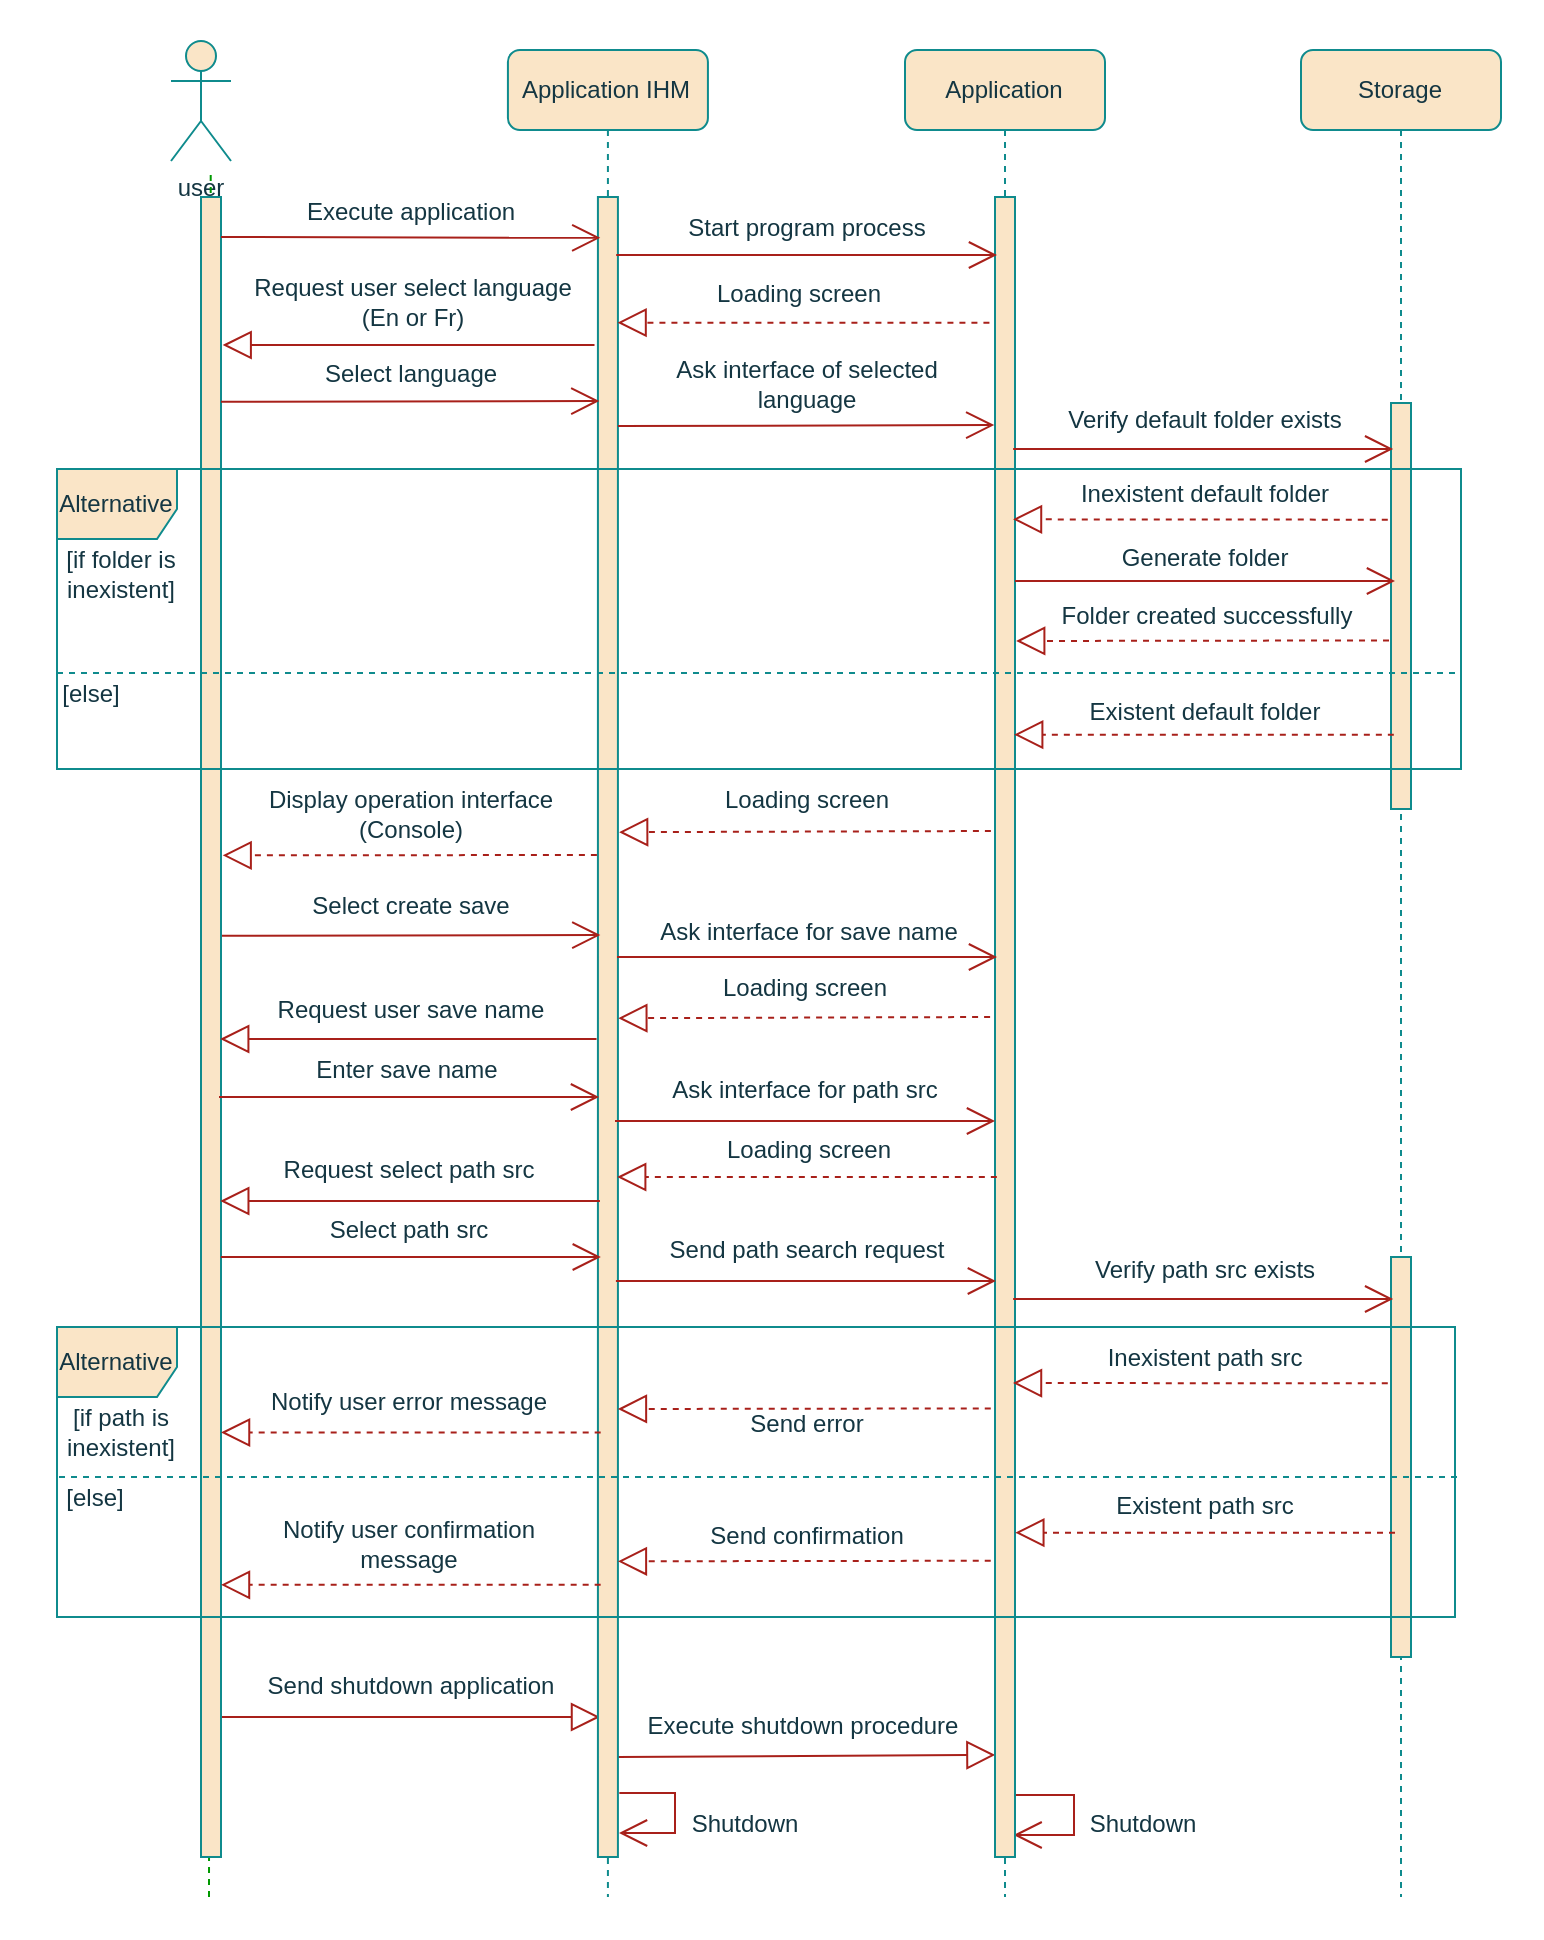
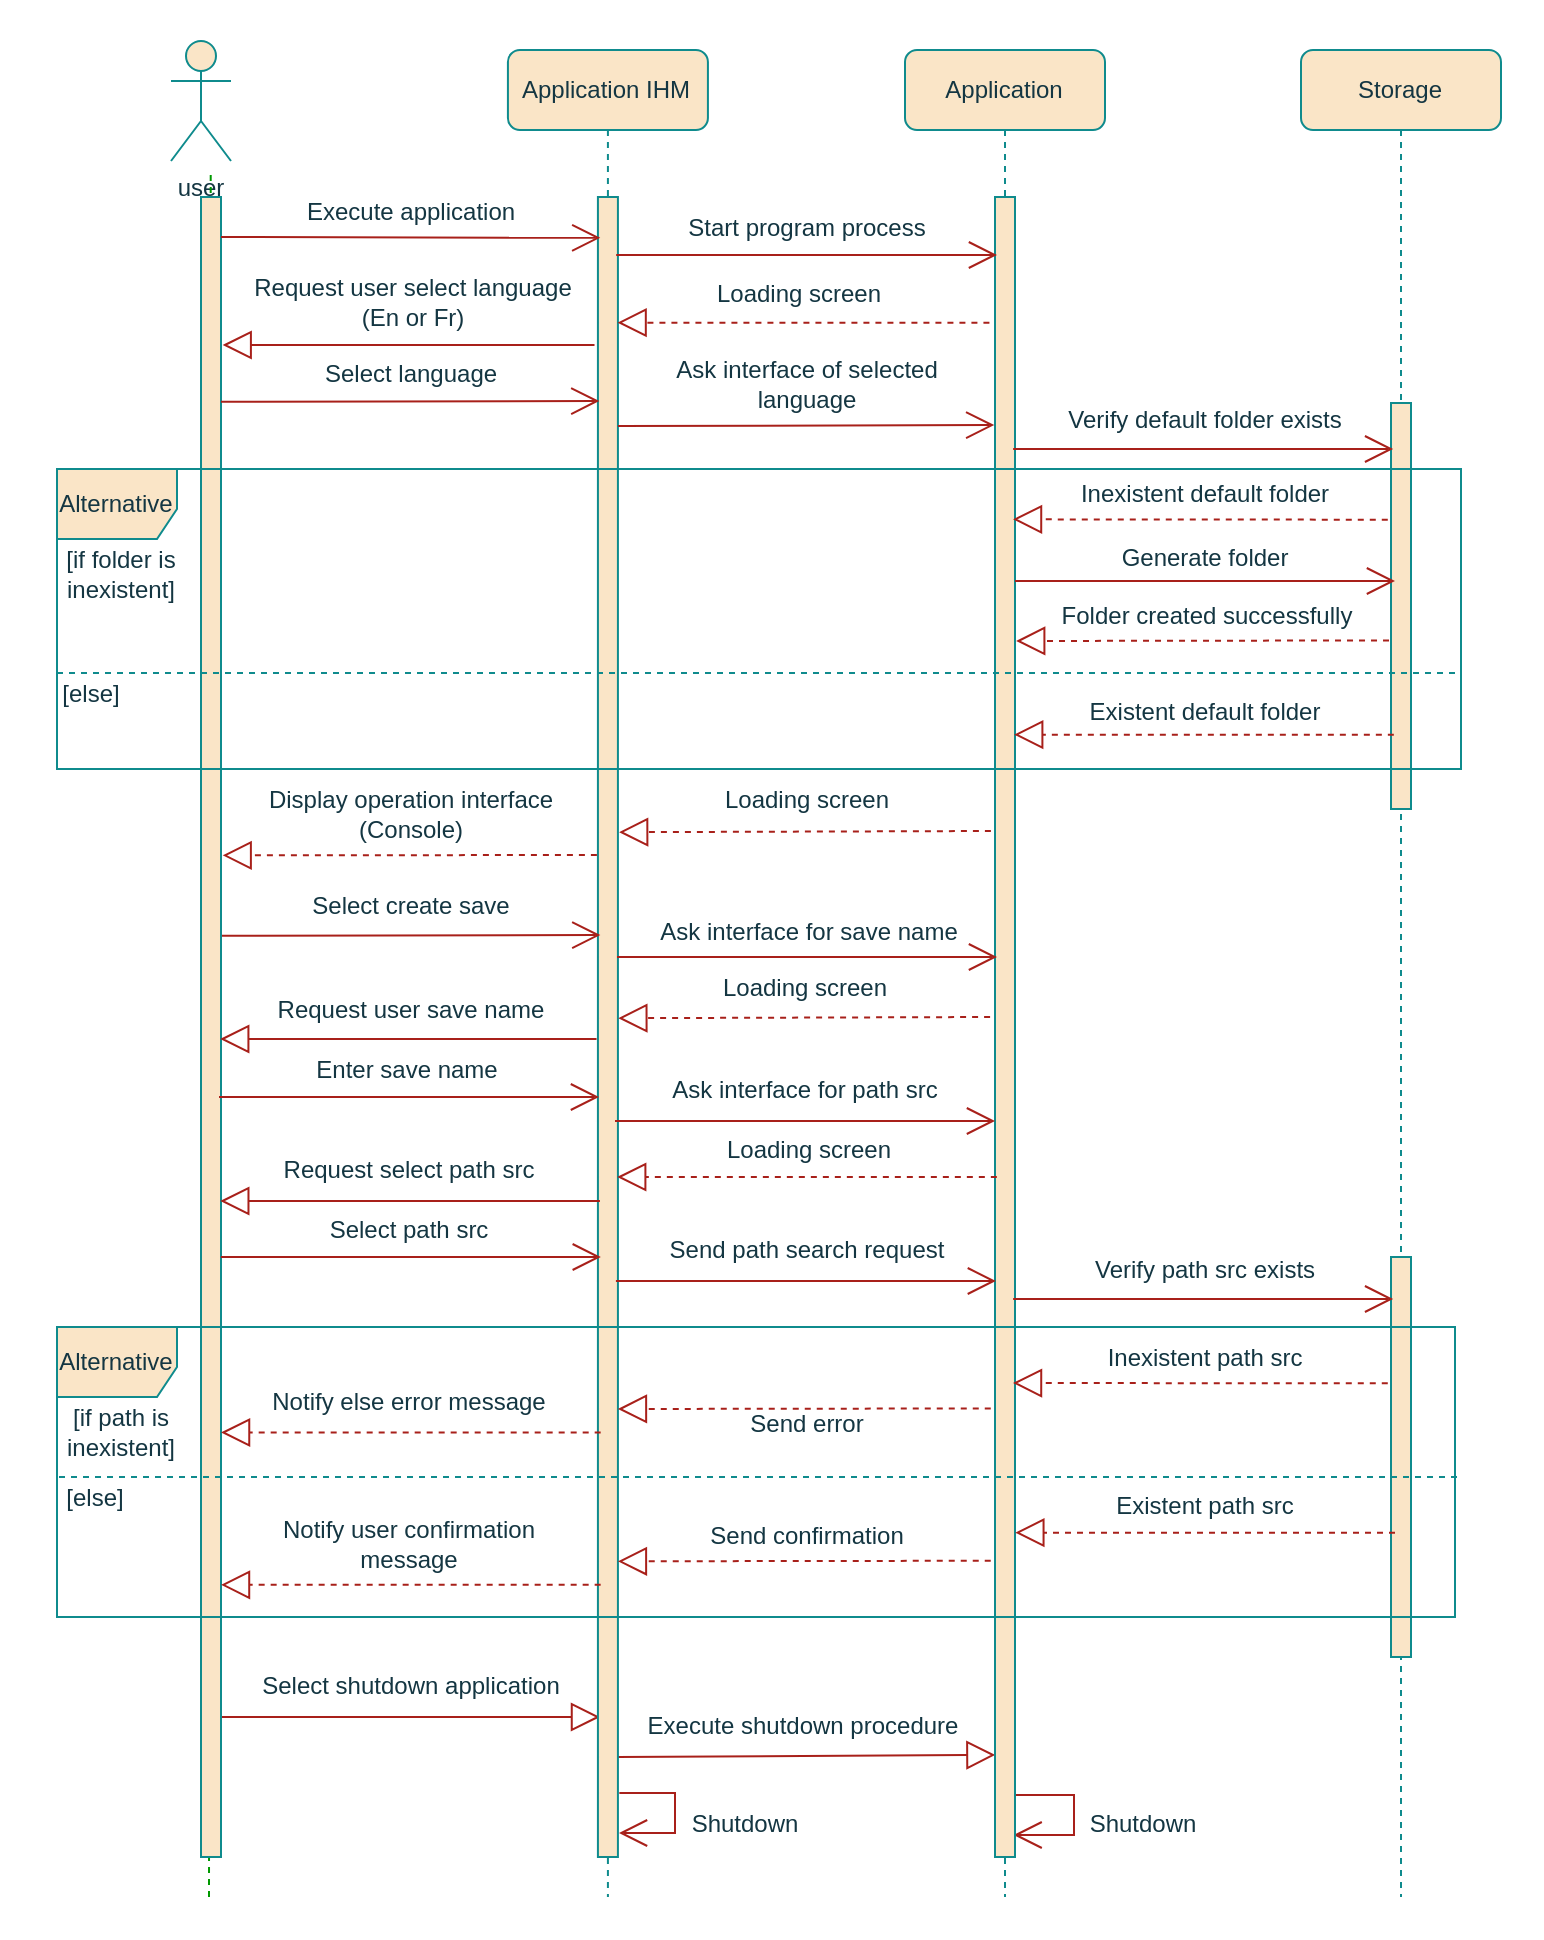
node "Notify user error message": label "Notify user error message" -> "Notify else error message"
node "Send shutdown application": label "Send shutdown application" -> "Select shutdown application"
